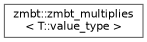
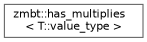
node "zmbt::zmbt_multiplies < T::value_type >": label "zmbt::zmbt_multiplies < T::value_type >" -> "zmbt::has_multiplies < T::value_type >"
